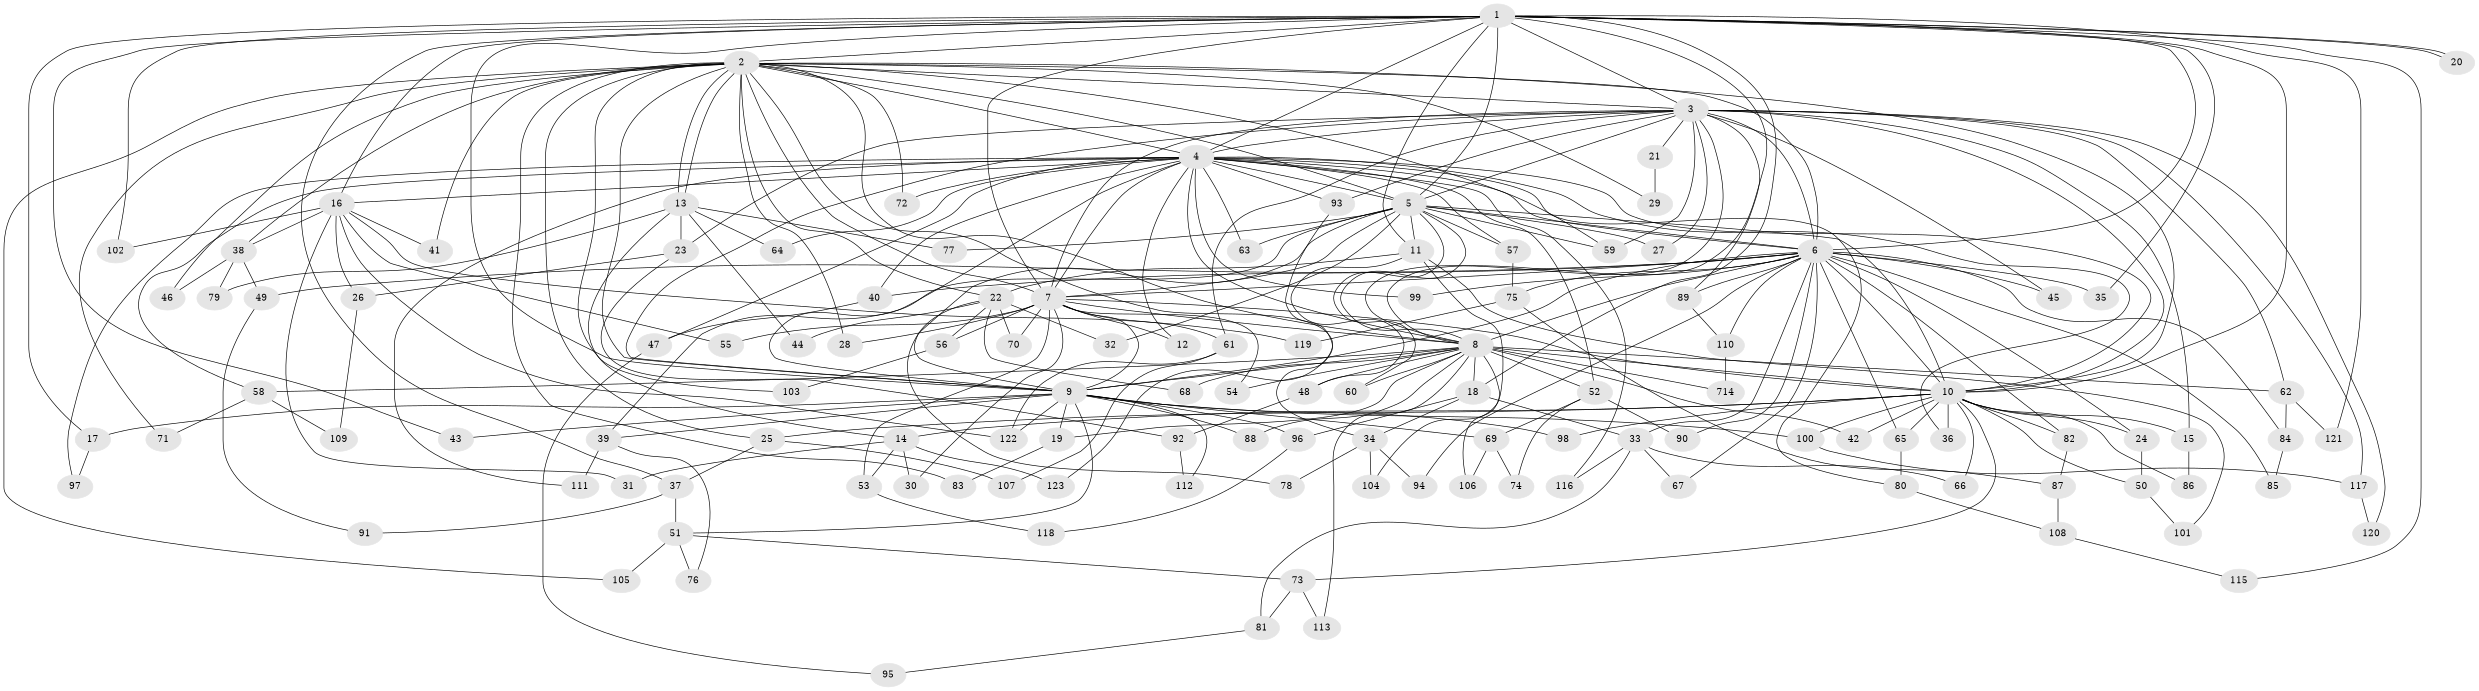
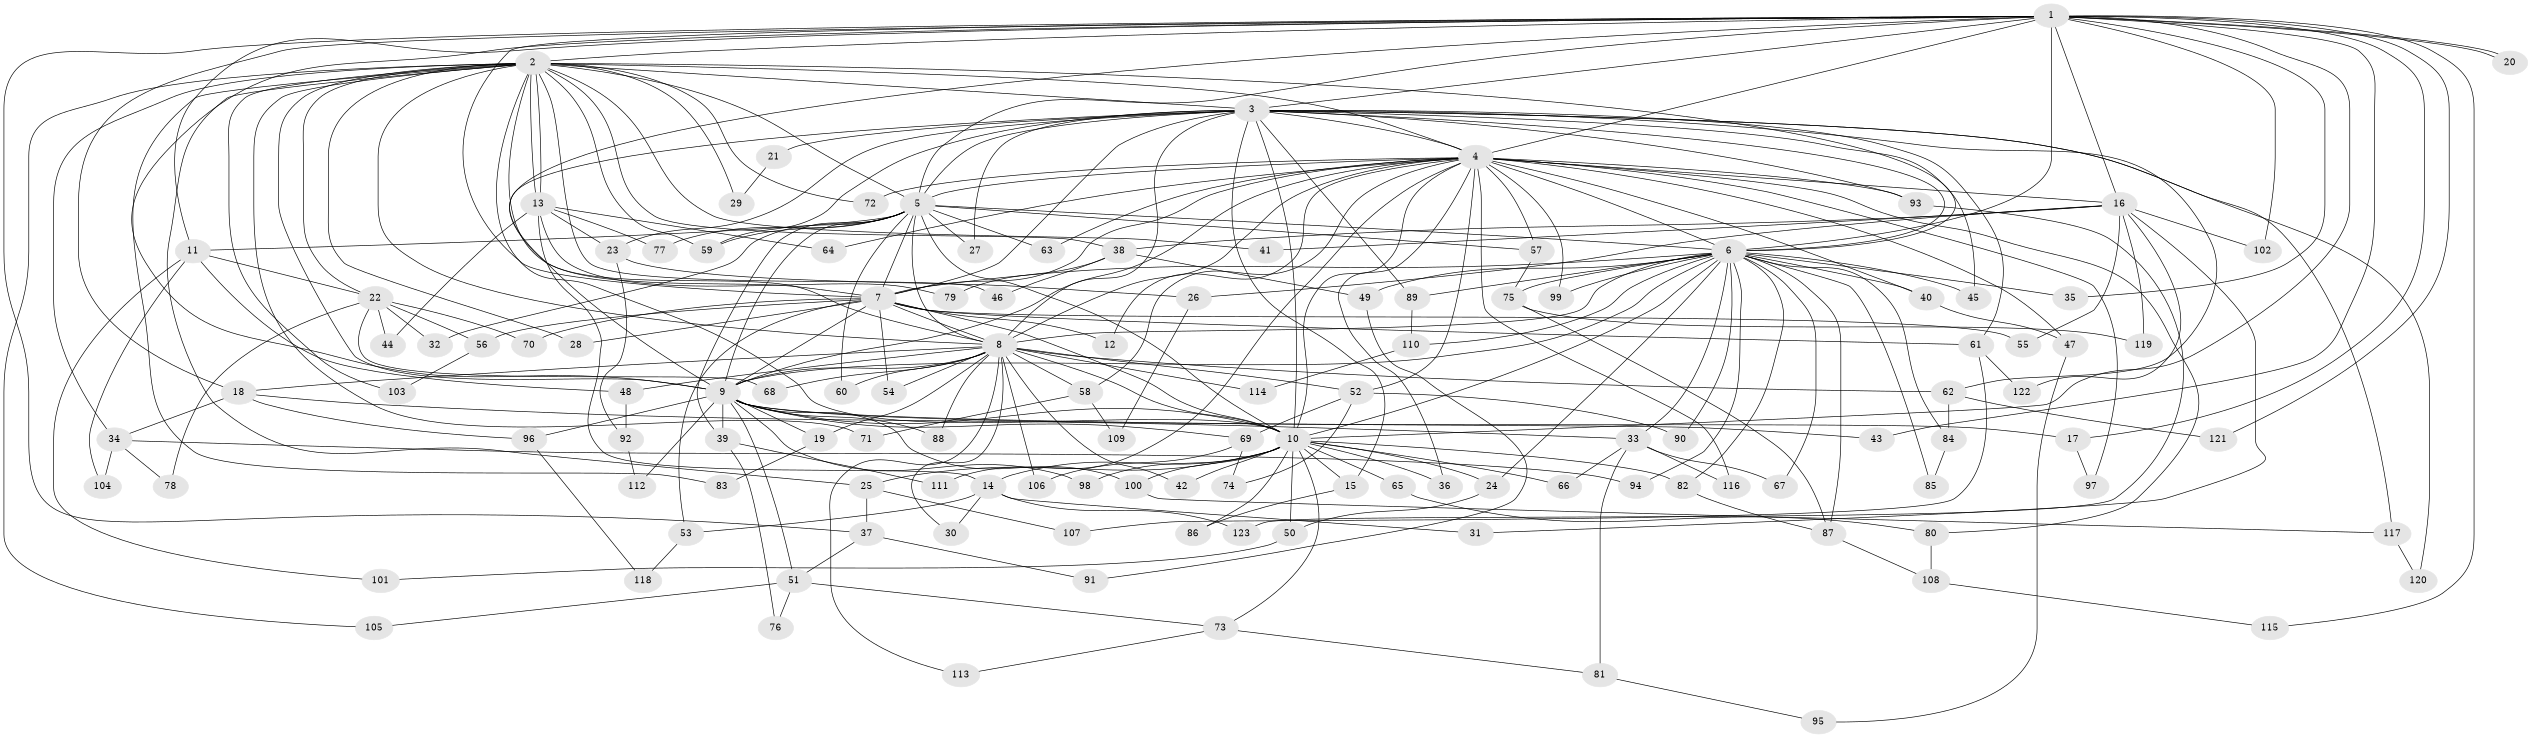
edge "6" -- "65": now "6" -- "87"
node "714": label "714" -> "114"
edge "7" -- "30": now "8" -- "30"
edge "9" -- "122": now "9" -- "10"
